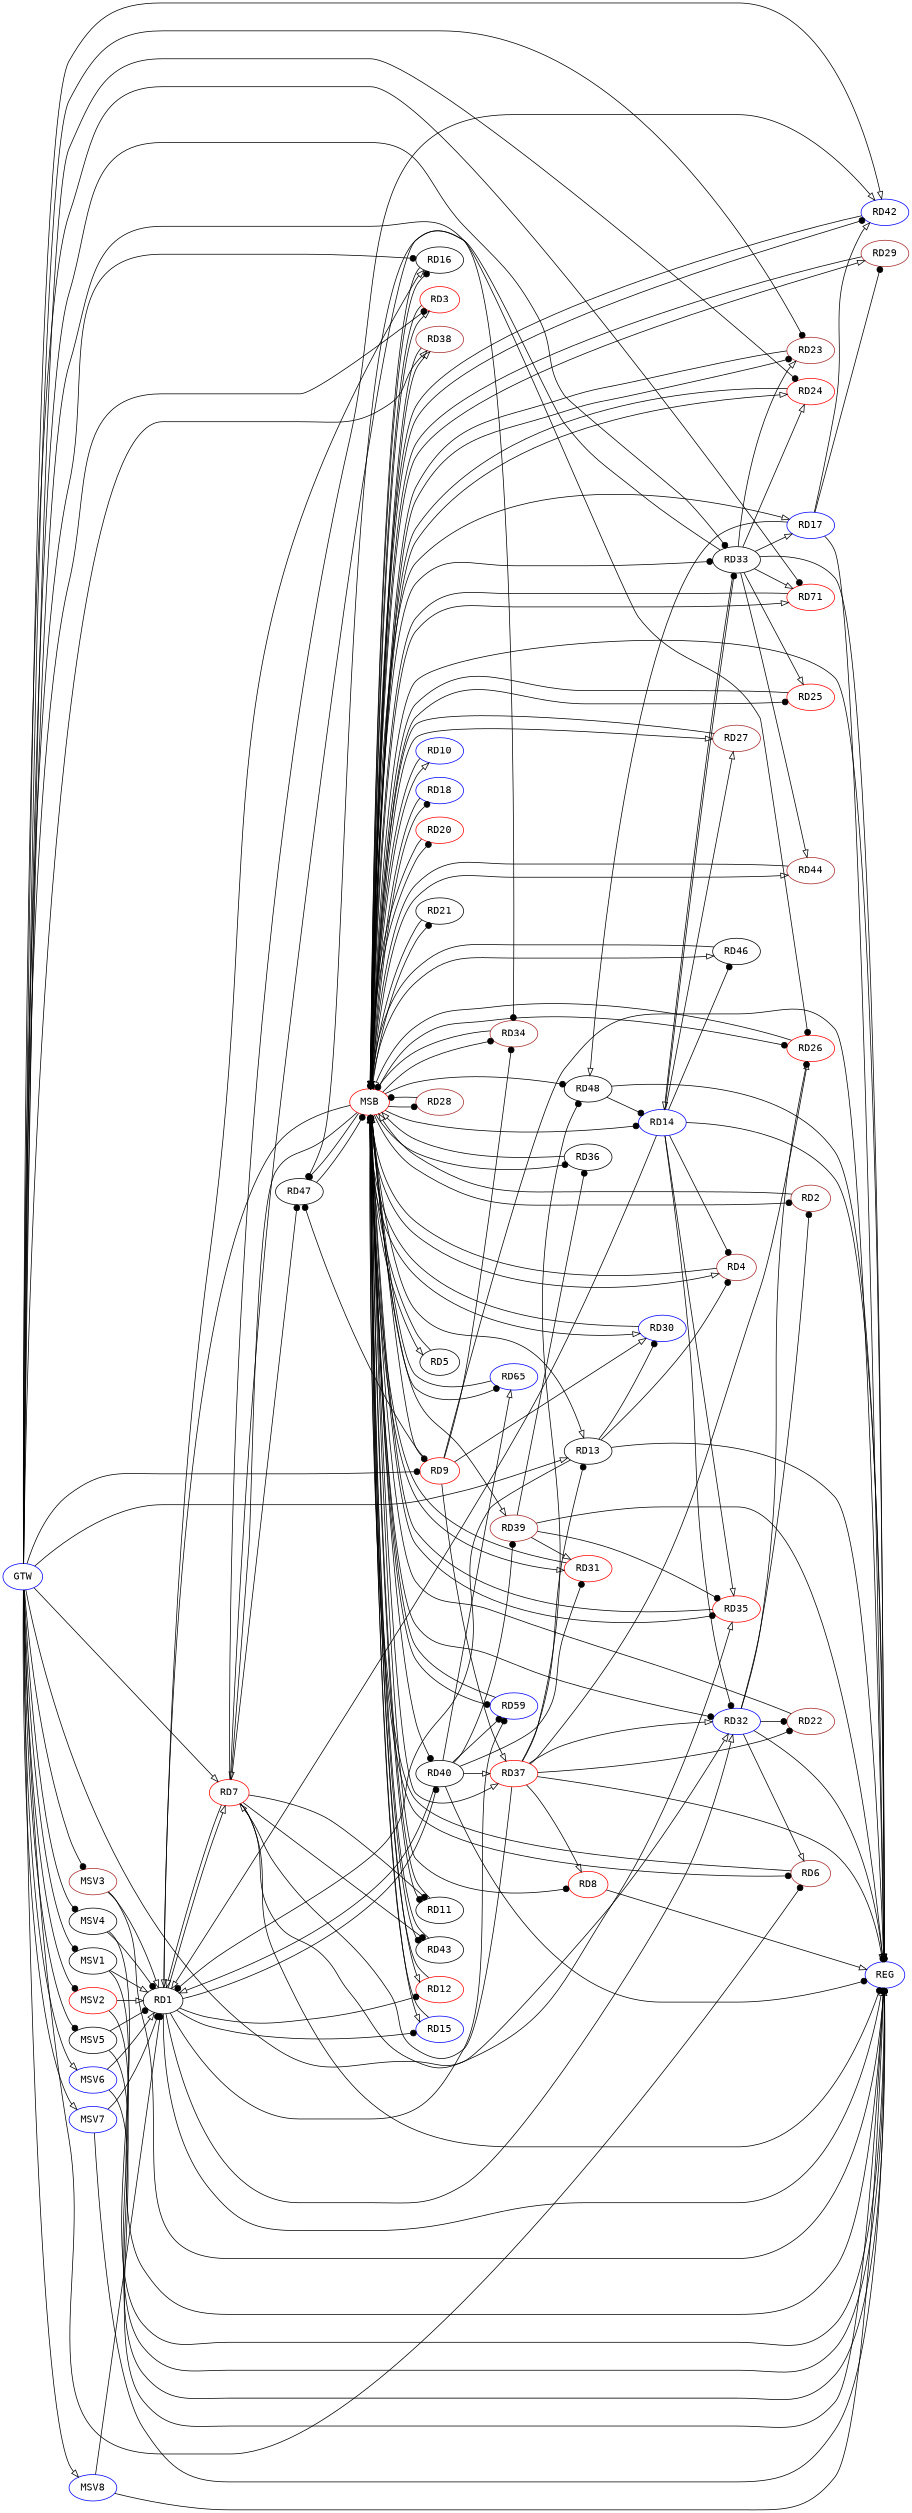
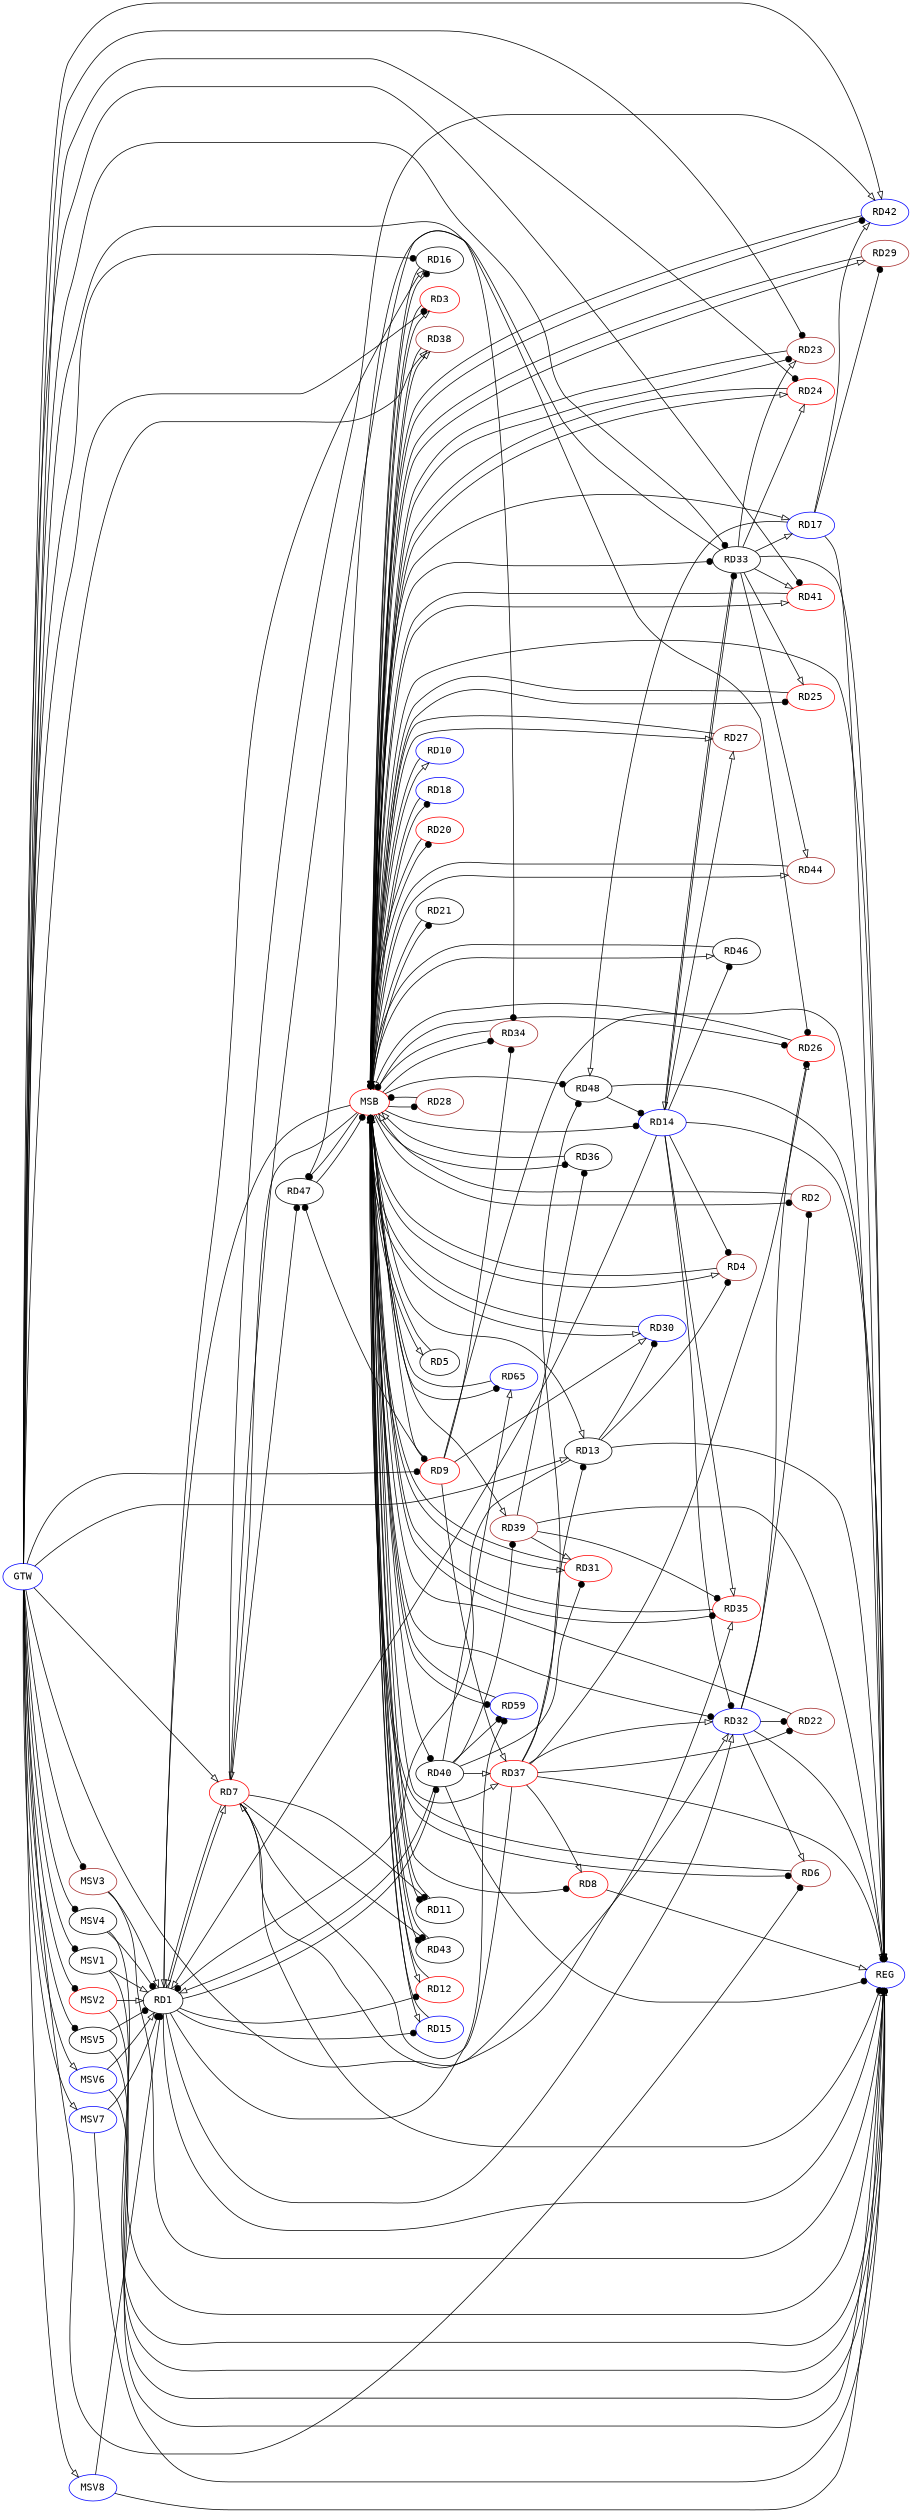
node "RD71": label "RD71" -> "RD41"
